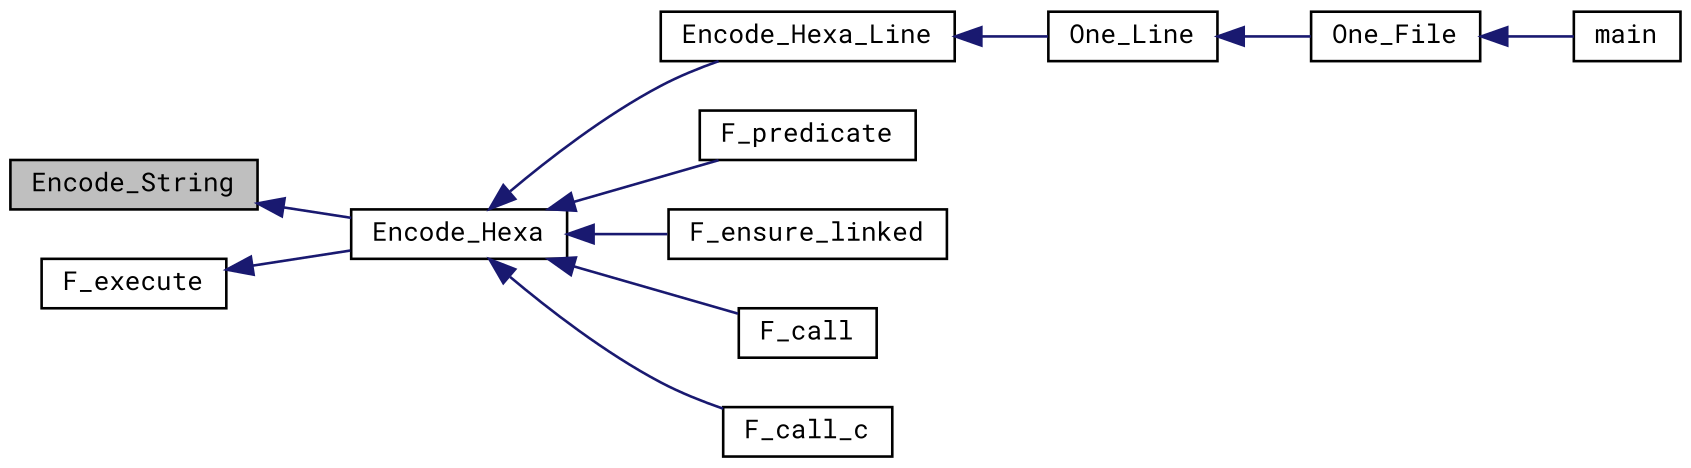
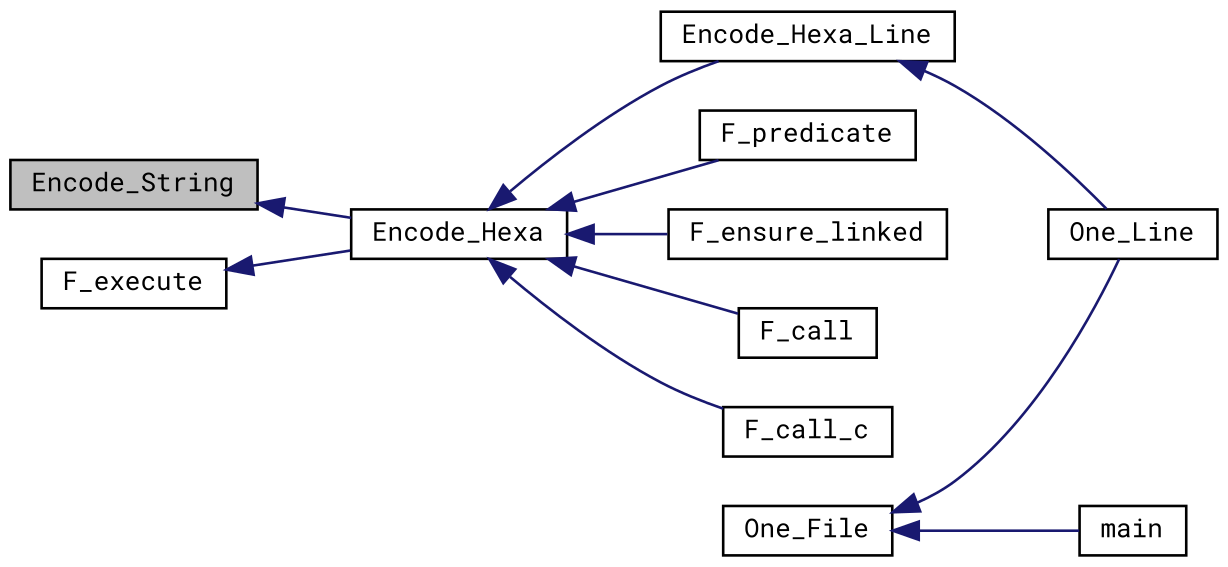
edge "One_File" -> "One_Line": reversed
